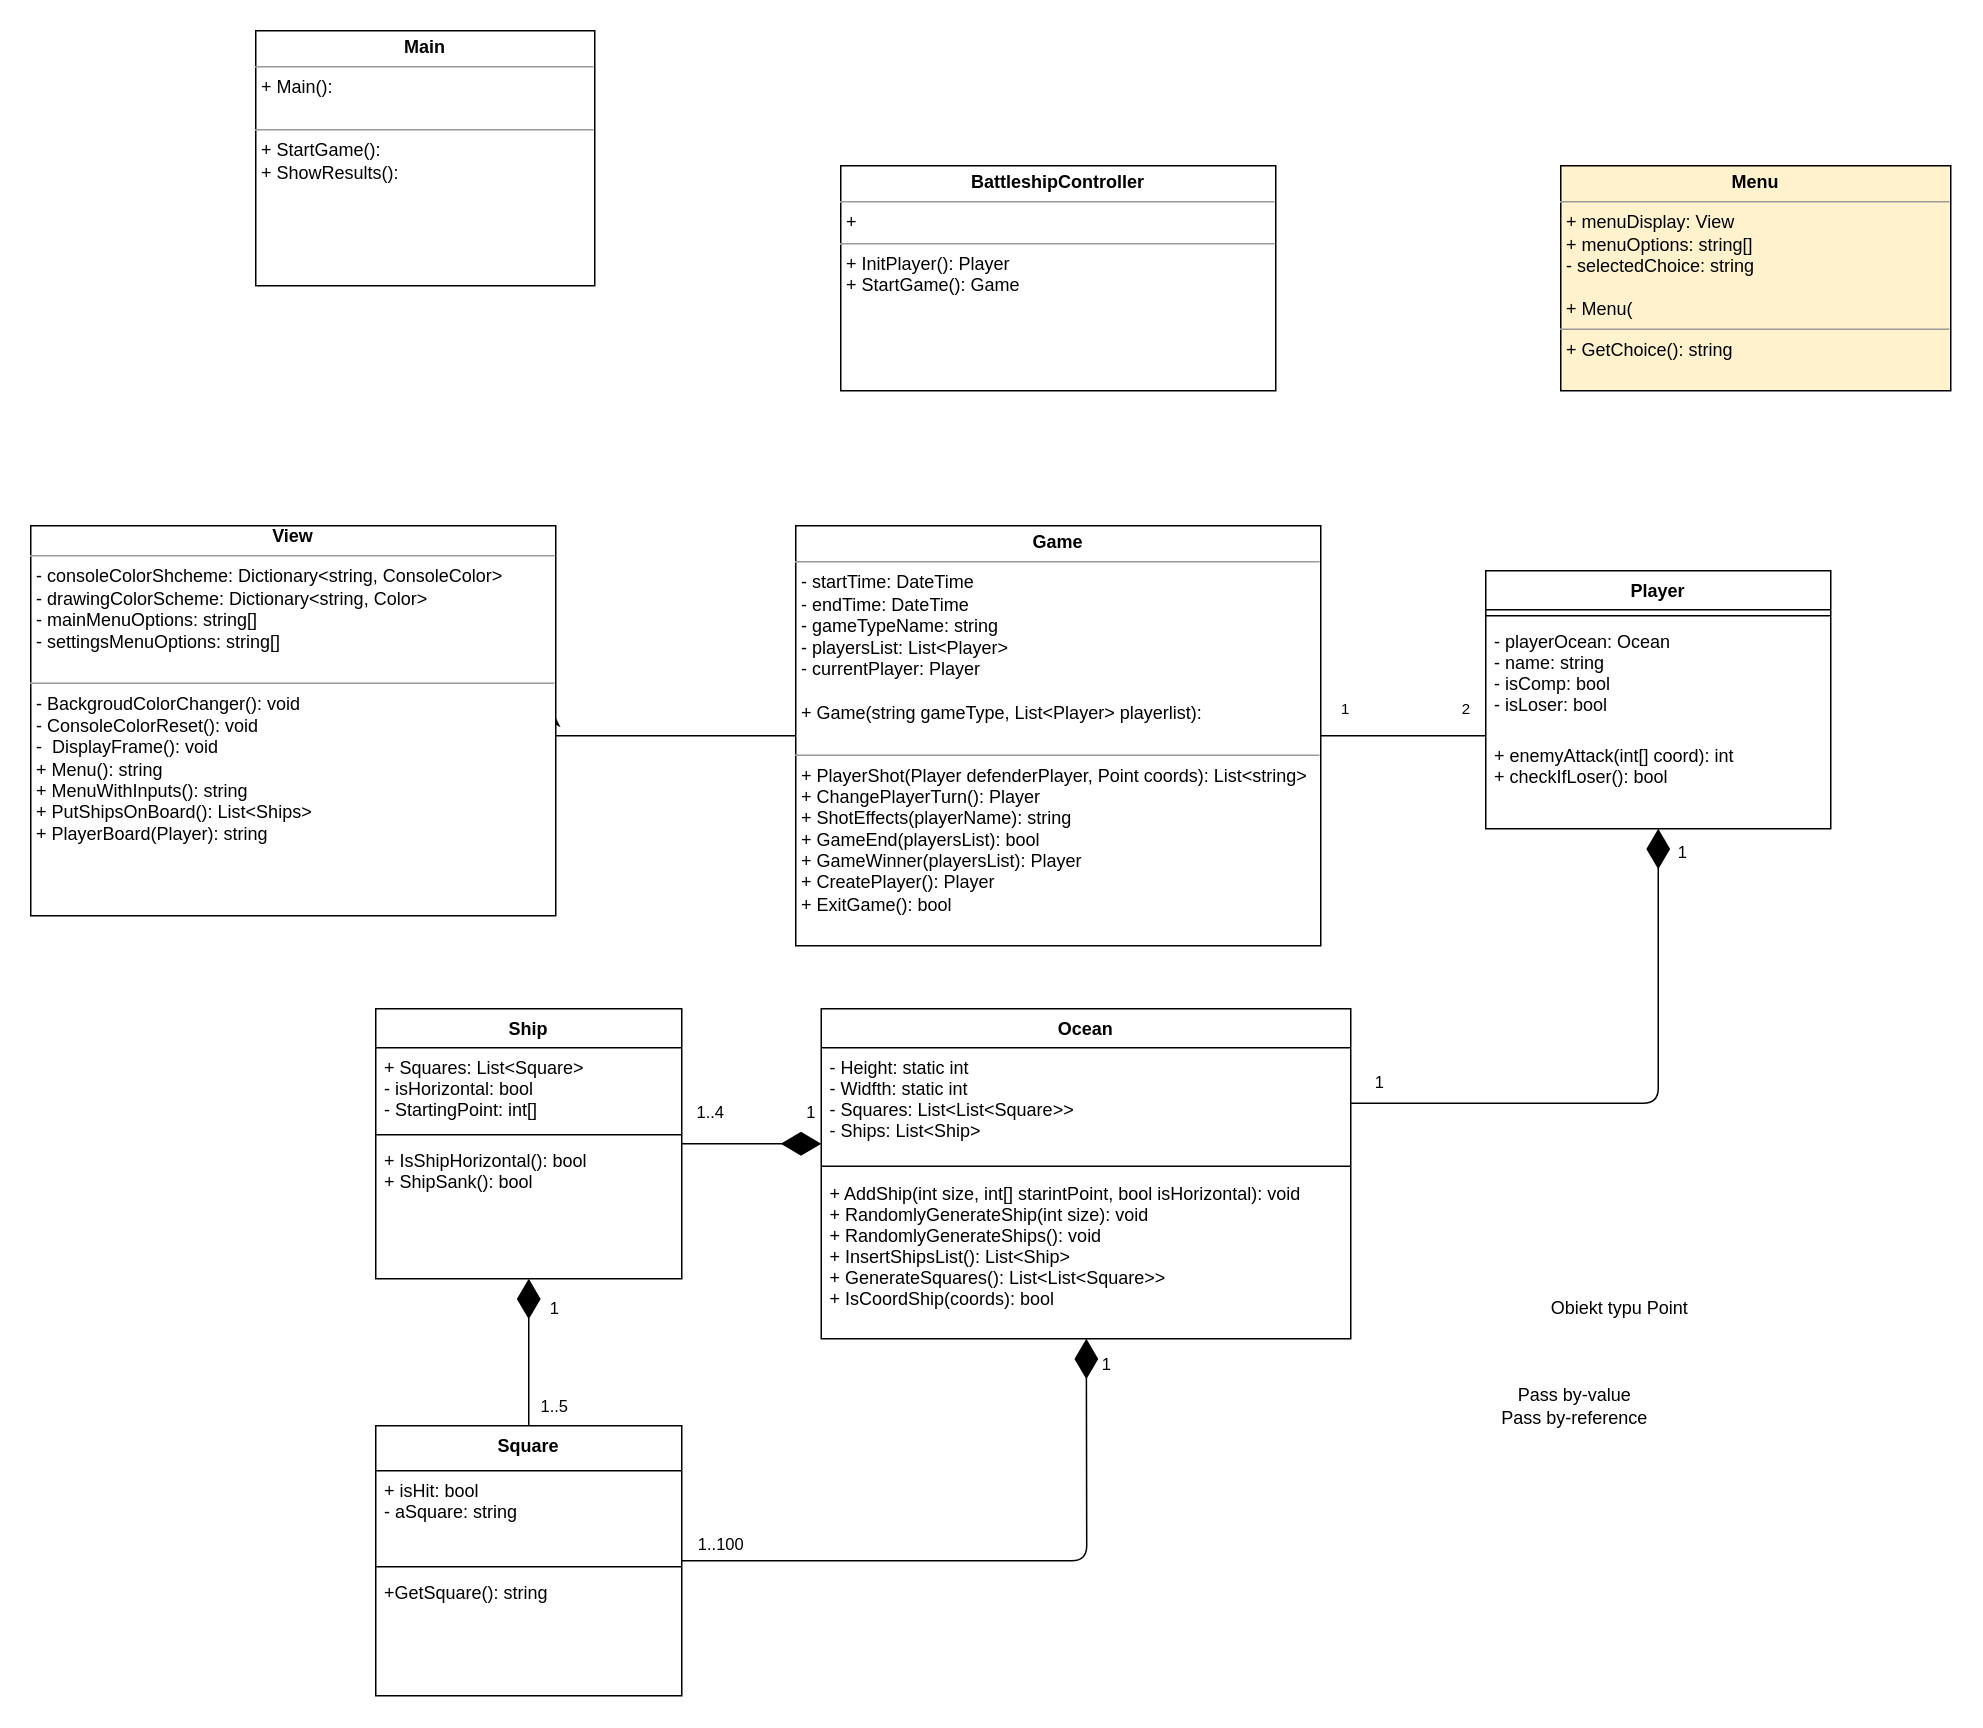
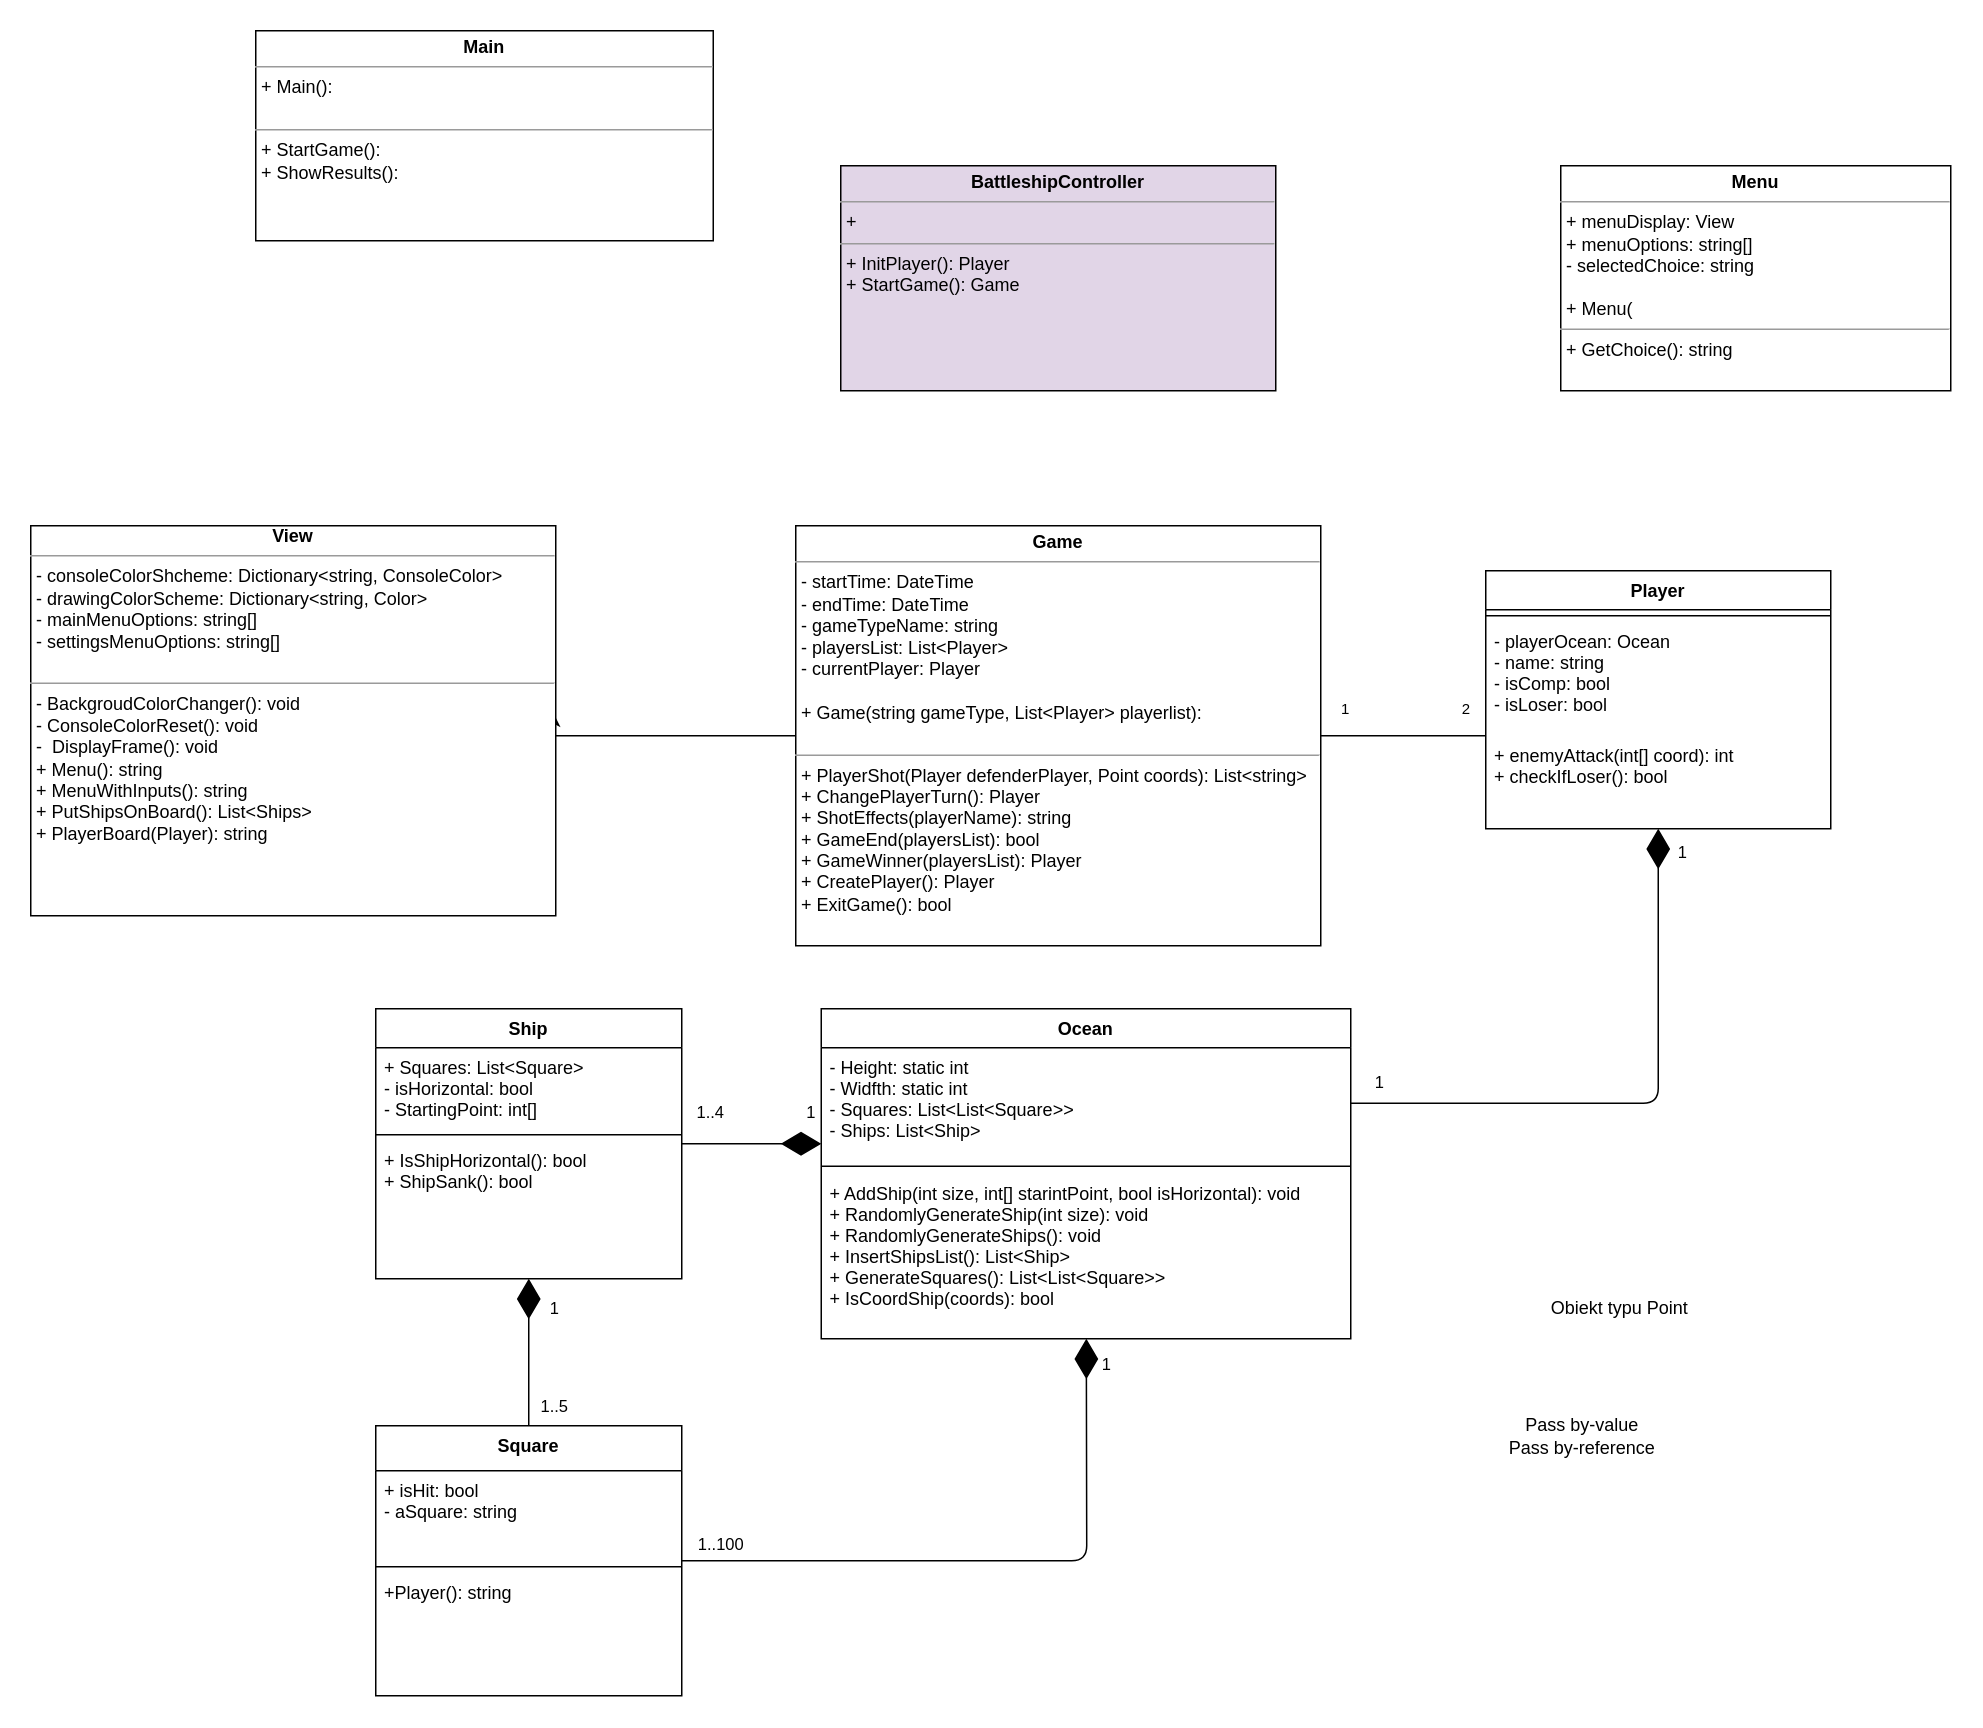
node "Main + Main(): + StartGame(): + ShowResults():": size 339x255 -> 458x210
node "BattleshipController + + InitPlayer(): Player + StartGame(): Game": fillcolor #ffffff -> #e1d5e7
node "Menu + menuDisplay: View + menuOptions: string[] - selectedChoice: string + Menu( + GetChoice(): string": fillcolor #fff2cc -> #ffffff
node "Pass by-value Pass by-reference": moved (1574, 1406) -> (1582, 1436)
node "+GetSquare(): string": label "+GetSquare(): string" -> "+Player(): string"
